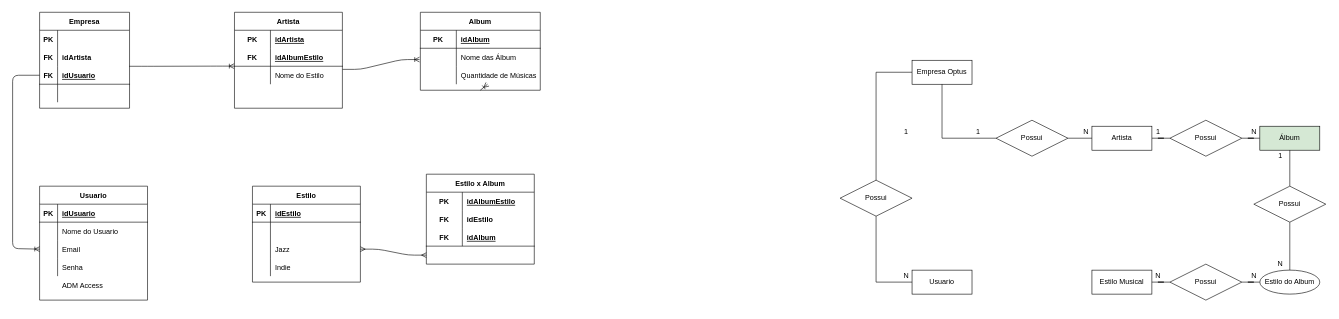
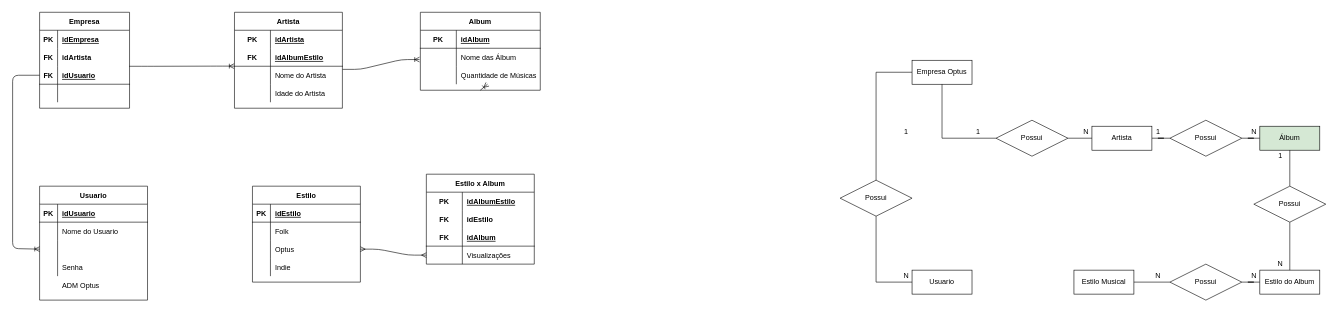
node "idEmpresa": added
node "Nome do Estilo": label "Nome do Estilo" -> "Nome do Artista"
node "Idade do Artista": added
node "Folk": added
node "Email": removed
node "Jazz": label "Jazz" -> "Optus"
node "Visualizações": added
node "Estilo Musical": moved (1122, 282) -> (1104, 282)
node "Estilo do Album": shape ellipse -> rectangle
node "ADM Access": label "ADM Access" -> "ADM Optus"
